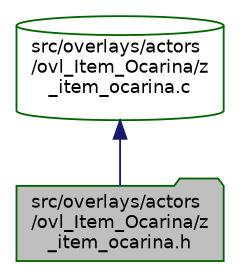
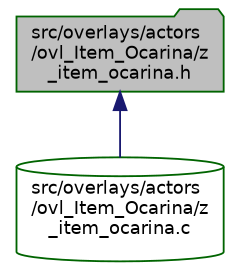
edge "src/overlays/actors /ovl_Item_Ocarina/z _item_ocarina.h" -> "src/overlays/actors /ovl_Item_Ocarina/z _item_ocarina.c": reversed
